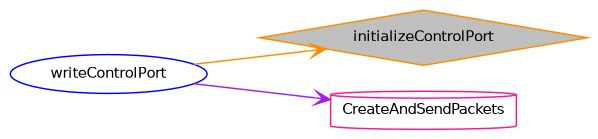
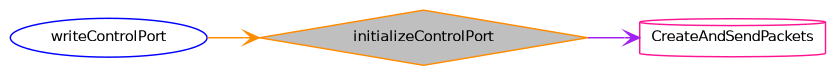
edge "writeControlPort" -> "CreateAndSendPackets": now "initializeControlPort" -> "CreateAndSendPackets"
